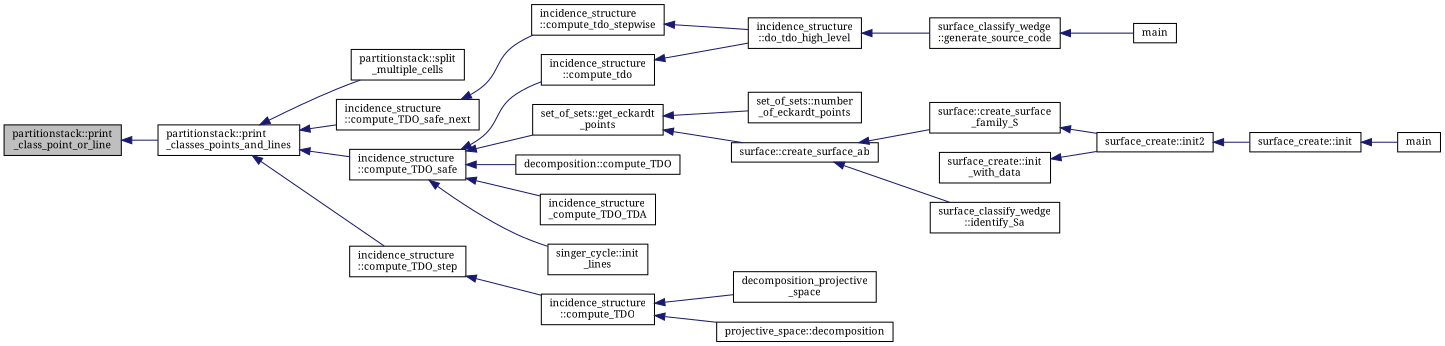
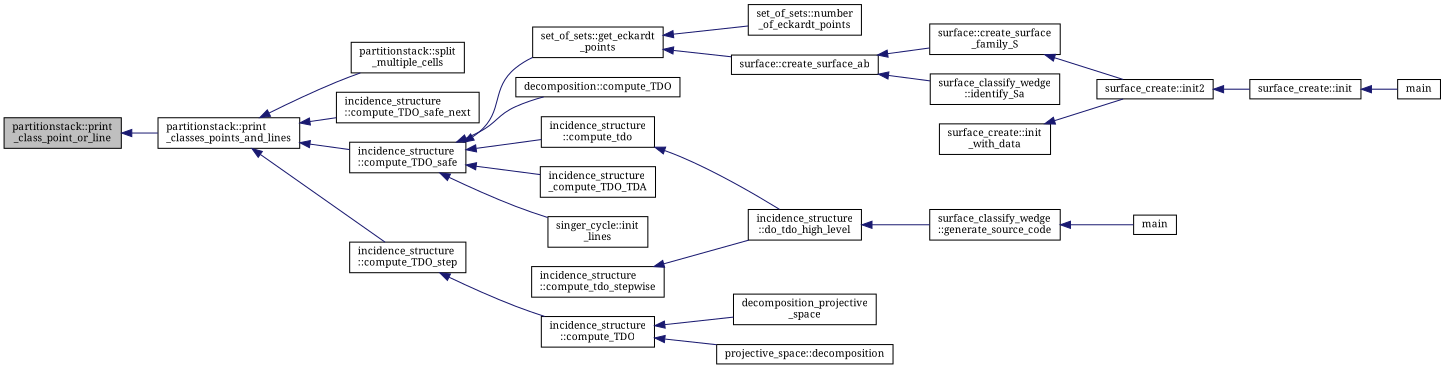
edge "incidence_structure ::compute_tdo_stepwise" -> "incidence_structure ::compute_TDO_safe_next": removed
